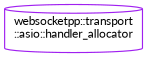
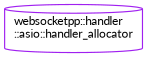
node "websocketpp::transport ::asio::handler_allocator": label "websocketpp::transport ::asio::handler_allocator" -> "websocketpp::handler ::asio::handler_allocator"
